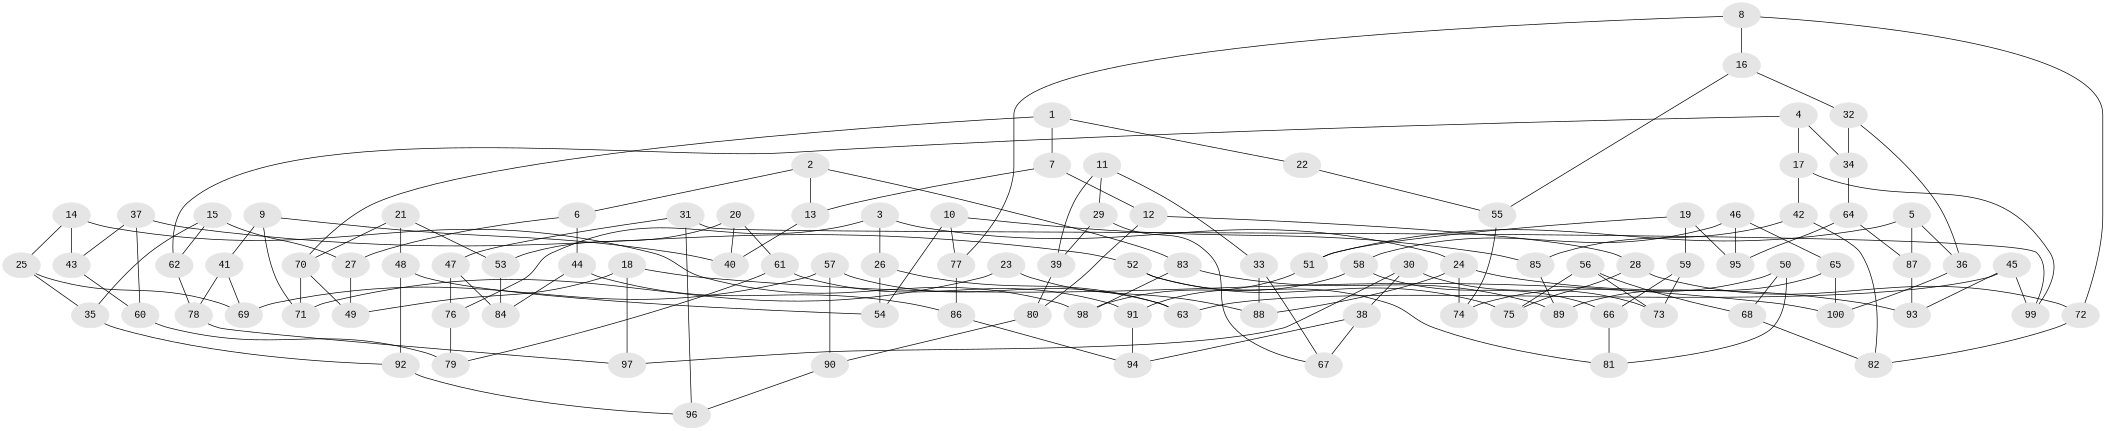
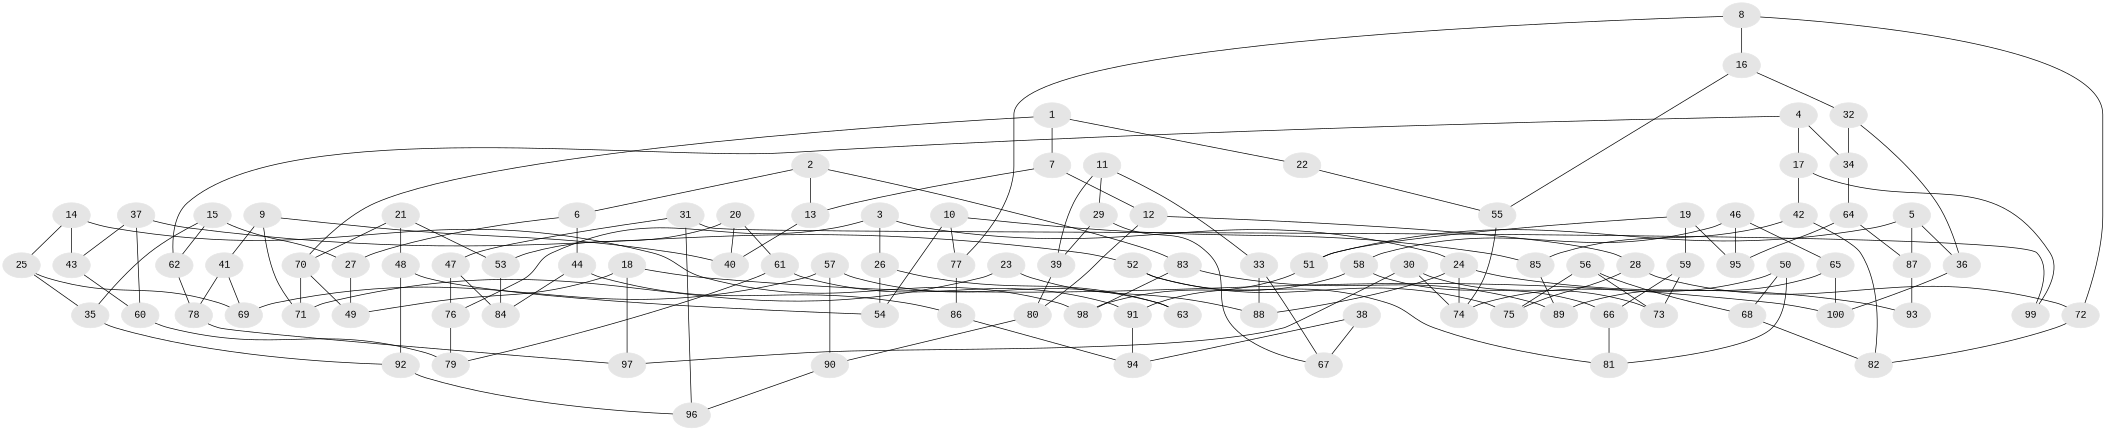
node "45": removed
edge "30" -- "38": now "30" -- "74"
